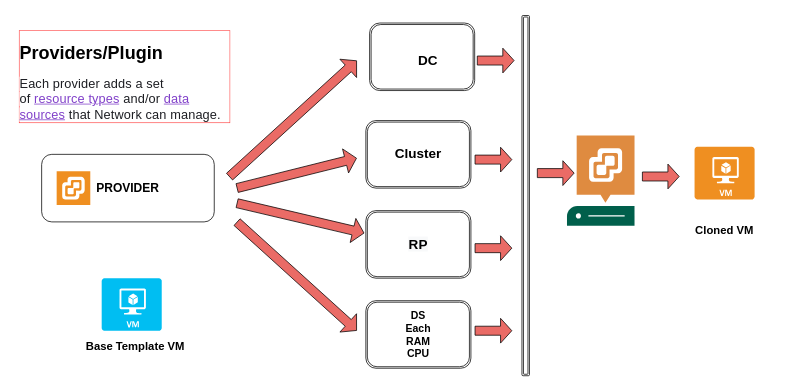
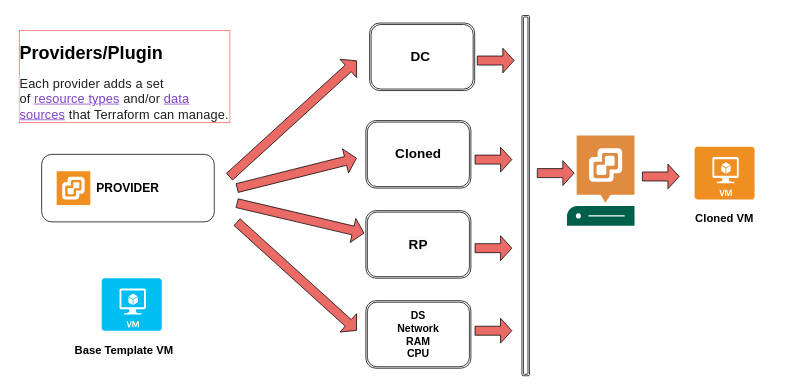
node "Providers/Plugin Each provider adds a set of resource types and/or data sources that Network can manage.": label "Providers/Plugin Each provider adds a set of resource types and/or data sources that Network can manage." -> "Providers/Plugin Each provider adds a set of resource types and/or data sources that Terraform can manage."
node "DC": moved (428, 60) -> (420, 57)
node "Cluster": label "Cluster" -> "Cloned"
node "Cloned VM": moved (724, 229) -> (724, 218)
node "DS Each RAM CPU": label "DS Each RAM CPU" -> "DS Network RAM CPU"
node "Base Template VM": moved (135, 345) -> (124, 349)
